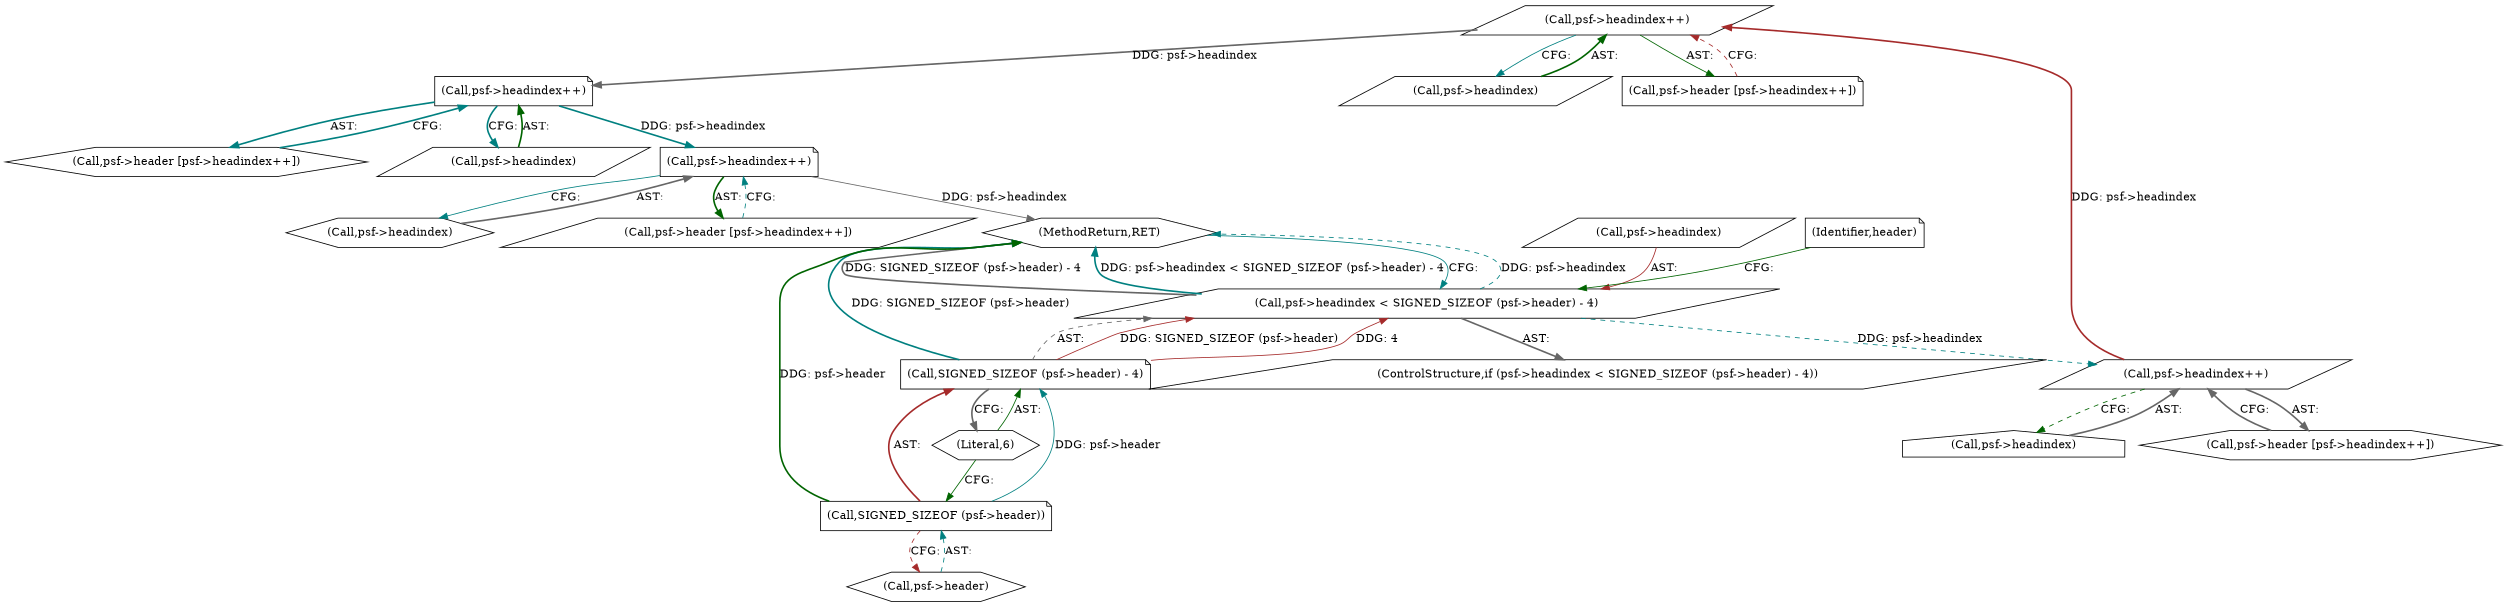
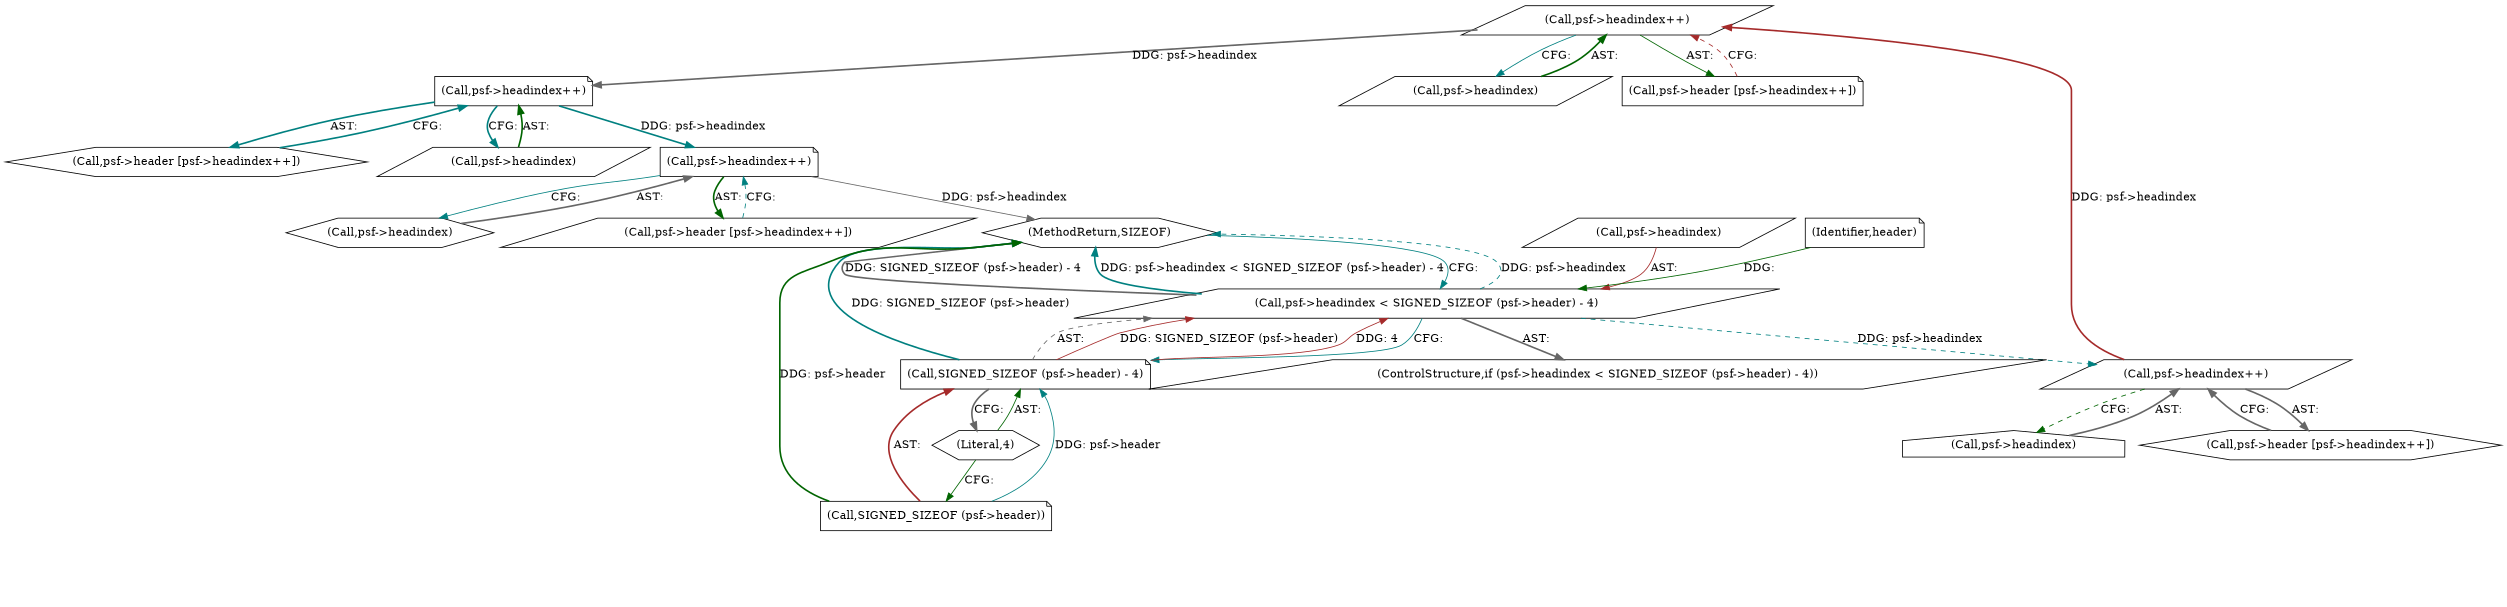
node "(MethodReturn,RET)": label "(MethodReturn,RET)" -> "(MethodReturn,SIZEOF)"
edge "(Identifier,header)" -> "(Call,psf->headindex < SIGNED_SIZEOF (psf->header) - 4)": label "CFG: " -> "DDG: "
edge "(Call,psf->headindex < SIGNED_SIZEOF (psf->header) - 4)" -> "(Call,SIGNED_SIZEOF (psf->header) - 4)": added, label "CFG:"
node "(Literal,6)": label "(Literal,6)" -> "(Literal,4)"
node "(Call,psf->header)": removed
